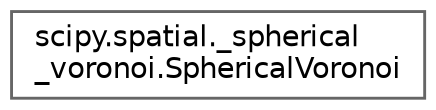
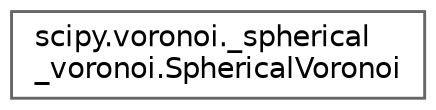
node "scipy.spatial._spherical _voronoi.SphericalVoronoi": label "scipy.spatial._spherical _voronoi.SphericalVoronoi" -> "scipy.voronoi._spherical _voronoi.SphericalVoronoi"
